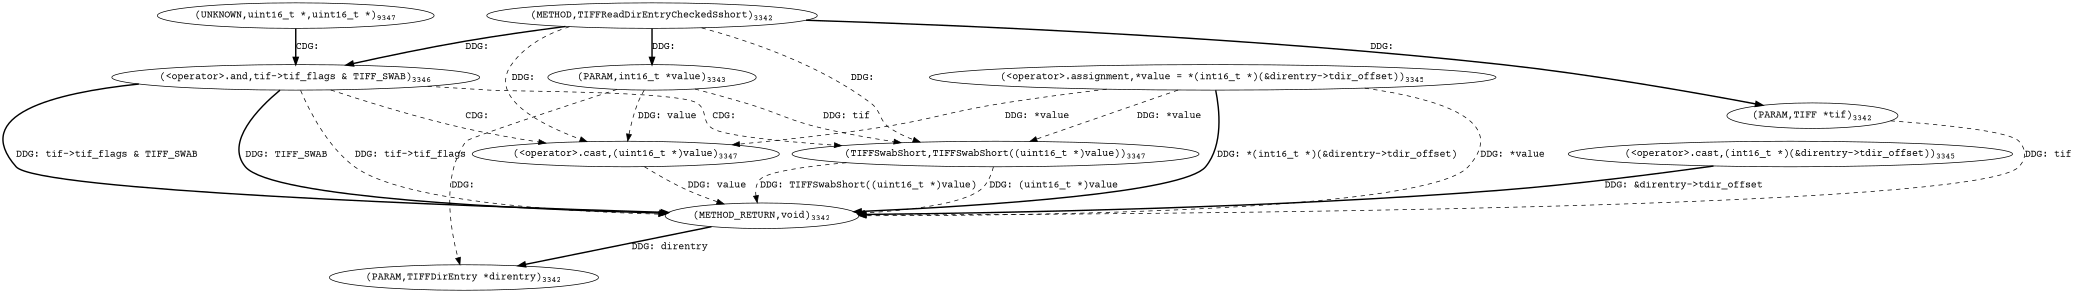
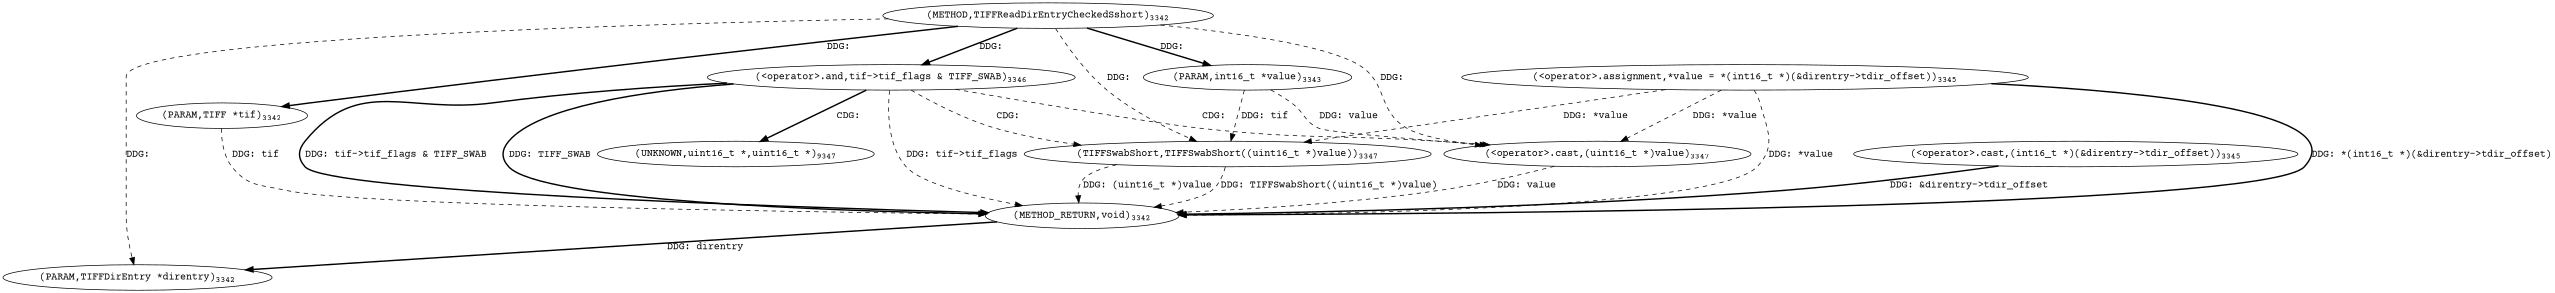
edge "(UNKNOWN,uint16_t *,uint16_t *)" -> "(<operator>.and,tif->tif_flags & TIFF_SWAB)": reversed
edge "(PARAM,int16_t *value)" -> "(PARAM,TIFFDirEntry *direntry)": now "(METHOD,TIFFReadDirEntryCheckedSshort)" -> "(PARAM,TIFFDirEntry *direntry)"
